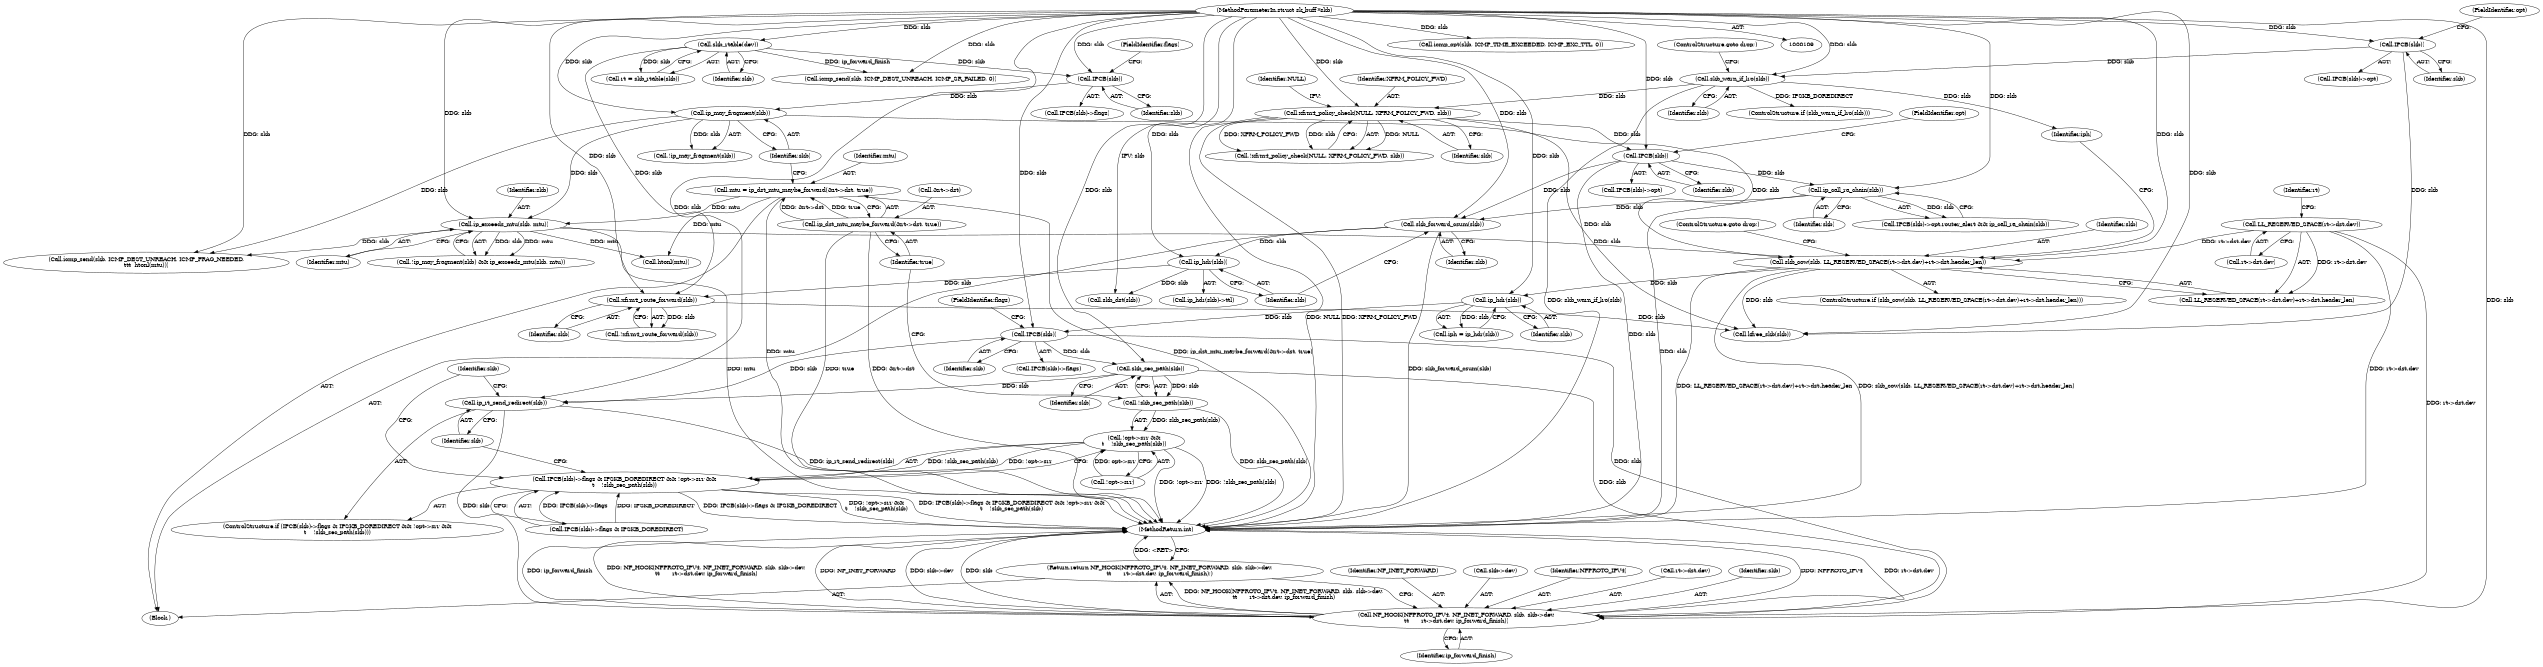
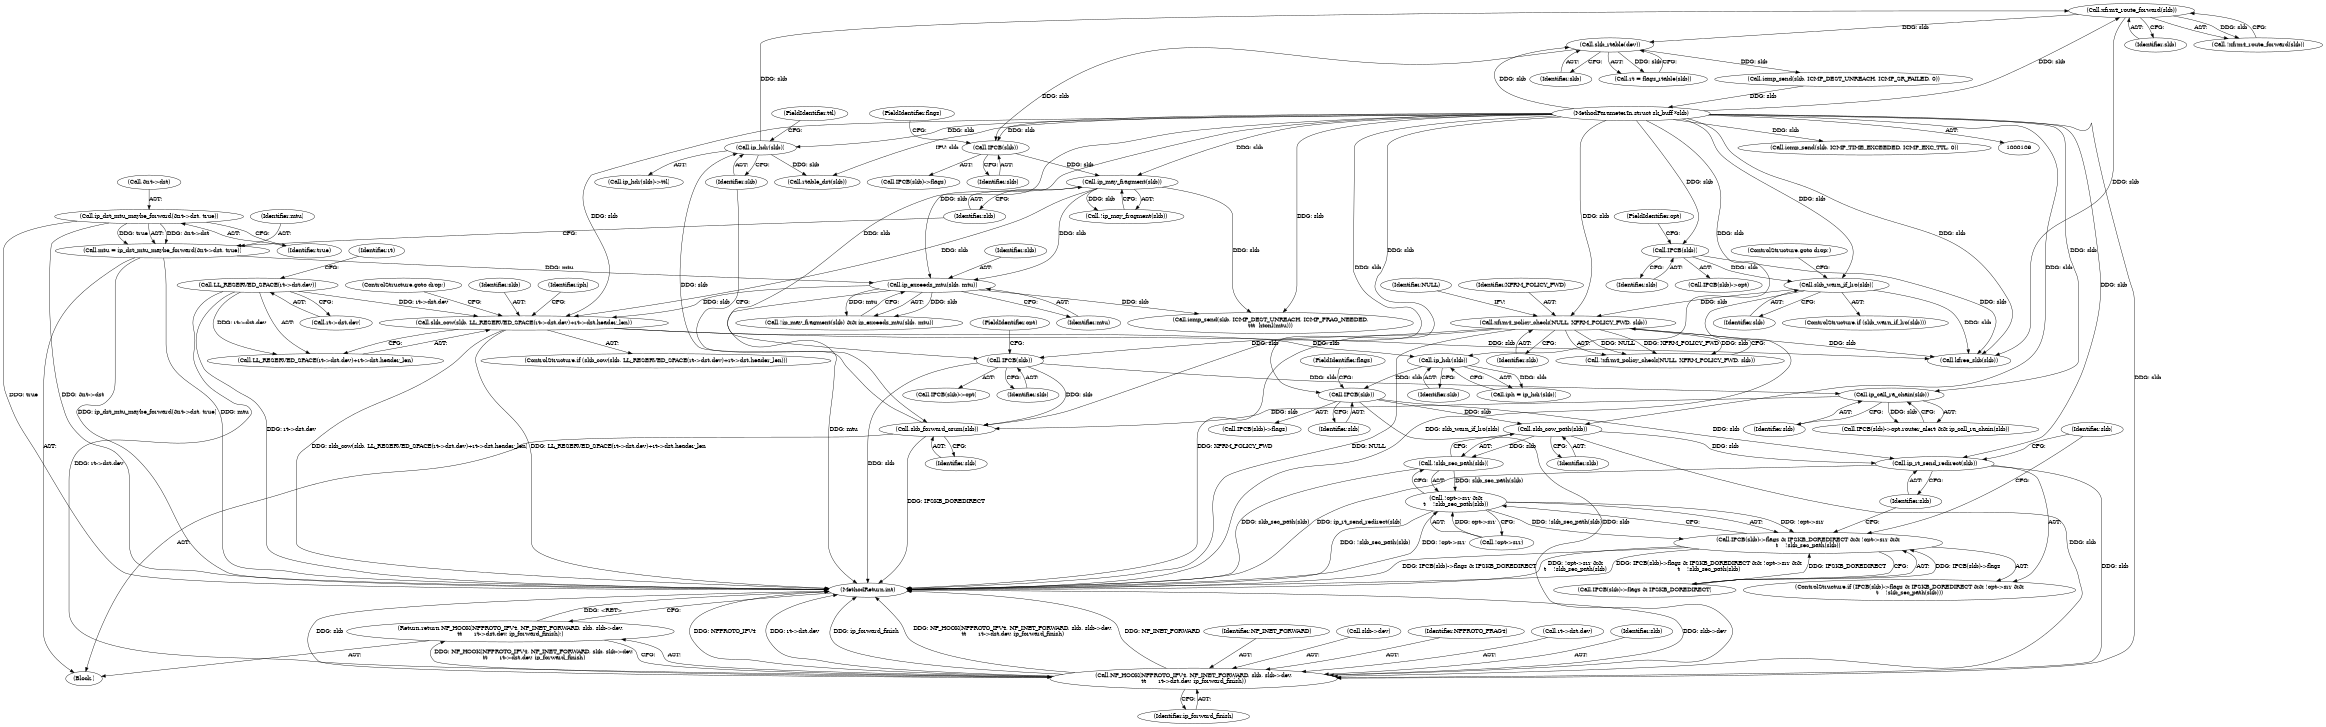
edge "(MethodParameterIn,struct sk_buff *skb)" -> "(Call,icmp_send(skb, ICMP_DEST_UNREACH, ICMP_SR_FAILED, 0))": reversed
node "(Call,icmp_opt(skb, ICMP_TIME_EXCEEDED, ICMP_EXC_TTL, 0))": label "(Call,icmp_opt(skb, ICMP_TIME_EXCEEDED, ICMP_EXC_TTL, 0))" -> "(Call,icmp_send(skb, ICMP_TIME_EXCEEDED, ICMP_EXC_TTL, 0))"
edge "(Call,skb_rtable(dev))" -> "(Call,icmp_send(skb, ICMP_DEST_UNREACH, ICMP_SR_FAILED, 0))": label "DDG: ip_forward_finish" -> "DDG: skb"
node "(Call,rt = skb_rtable(skb))": label "(Call,rt = skb_rtable(skb))" -> "(Call,rt = flags_rtable(skb))"
edge "(Call,skb_warn_if_lro(skb))" -> "(ControlStructure,if (skb_warn_if_lro(skb)))": label "DDG: IPSKB_DOREDIRECT" -> "AST: "
edge "(Call,skb_warn_if_lro(skb))" -> "(Identifier,iph)": now "(Call,skb_warn_if_lro(skb))" -> "(Call,kfree_skb(skb))"
node "(FieldIdentifier,ttl)": added
edge "(Call,skb_rtable(dev))" -> "(Call,xfrm4_route_forward(skb))": reversed
edge "(Call,!ip_may_fragment(skb))" -> "(Call,ip_may_fragment(skb))": added, label "CFG:"
edge "(Call,mtu = ip_dst_mtu_maybe_forward(&rt->dst, true))" -> "(Call,ip_dst_mtu_maybe_forward(&rt->dst, true))": removed, label "CFG:"
node "(Call,htonl(mtu))": removed
node "(Call,skb_dst(skb))": label "(Call,skb_dst(skb))" -> "(Call,rtable_dst(skb))"
node "(Call,skb_sec_path(skb))": label "(Call,skb_sec_path(skb))" -> "(Call,skb_cow_path(skb))"
edge "(Call,skb_forward_csum(skb))" -> "(MethodReturn,int)": label "DDG: skb_forward_csum(skb)" -> "DDG: IPSKB_DOREDIRECT"
edge "(Identifier,true)" -> "(Call,!skb_sec_path(skb))": now "(Call,!opt->srr && t    !skb_sec_path(skb))" -> "(Call,!skb_sec_path(skb))"
edge "(Call,ip_call_ra_chain(skb))" -> "(MethodReturn,int)": removed, label "DDG: skb"
node "(Identifier,NFPROTO_IPV4)": label "(Identifier,NFPROTO_IPV4)" -> "(Identifier,NFPROTO_FRAG4)"
